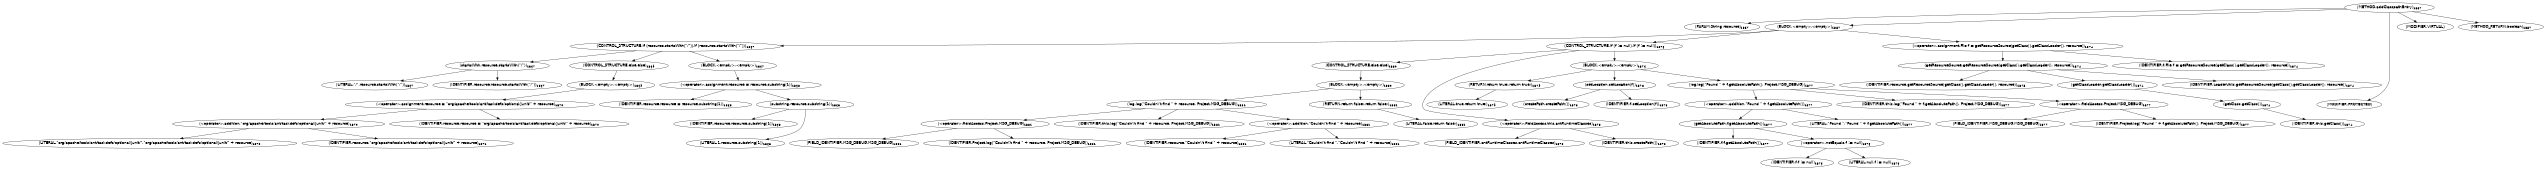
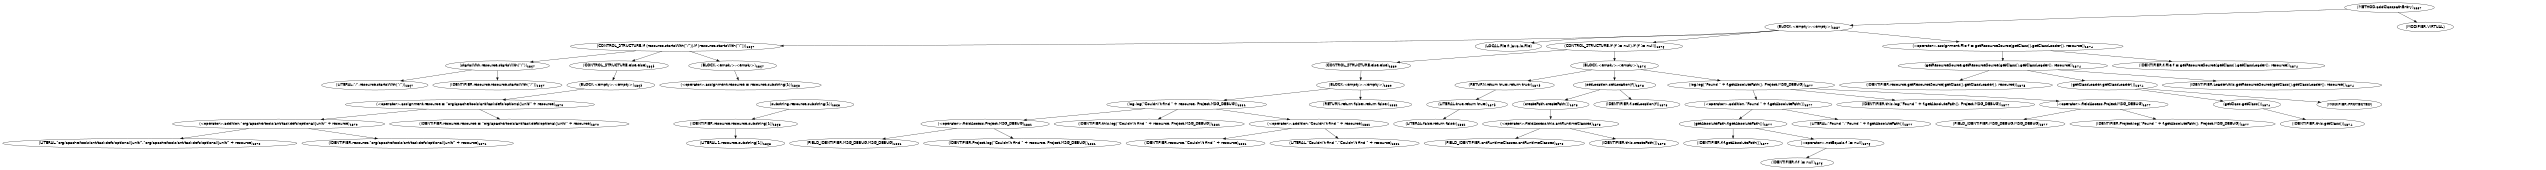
node "(PARAM,String resource)": removed
node "(METHOD_RETURN,boolean)": removed
node "(LOCAL,File f: java.io.File)": added
edge "(METHOD,addClasspathEntry)" -> "(MODIFIER,PROTECTED)": now "(getClassLoader,getClassLoader())" -> "(MODIFIER,PROTECTED)"
edge "(CONTROL_STRUCTURE,if (f != null),if (f != null))" -> "(<operator>.fieldAccess,this.antRuntimeClasses)": now "(createPath,createPath())" -> "(<operator>.fieldAccess,this.antRuntimeClasses)"
edge "(<operator>.assignment,resource = resource.substring(1))" -> "(substring,resource.substring(1))": removed
node "(IDENTIFIER,resource,resource = resource.substring(1))": removed
edge "(RETURN,return false;,return false;)" -> "(LITERAL,false,return false;)": now "(LITERAL,true,return true;)" -> "(LITERAL,false,return false;)"
edge "(substring,resource.substring(1))" -> "(LITERAL,1,resource.substring(1))": now "(IDENTIFIER,resource,resource.substring(1))" -> "(LITERAL,1,resource.substring(1))"
node "(LITERAL,null,f != null)": removed
